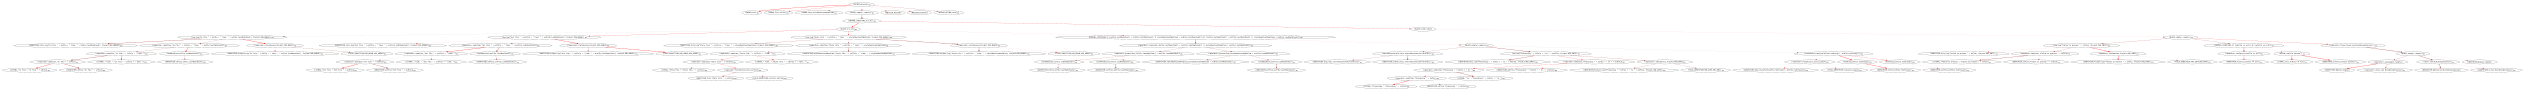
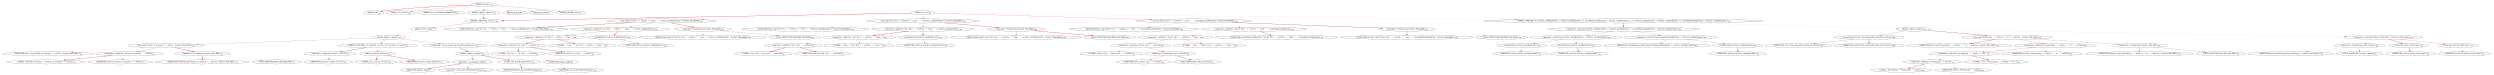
edge "(CONTROL_STRUCTURE,try,try)" -> "(BLOCK,try,try)": reversed
edge "(<operator>.fieldAccess,this.xslFile)" -> "(FIELD_IDENTIFIER,xslFile,xslFile)": style dotted -> bold
